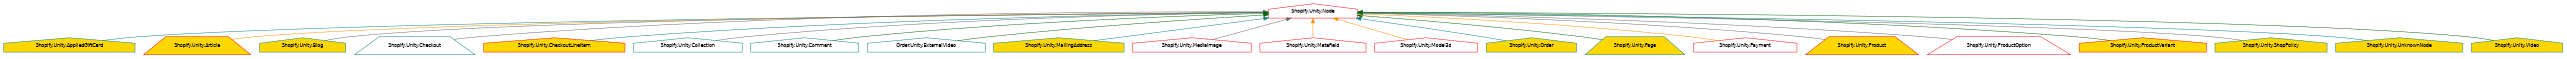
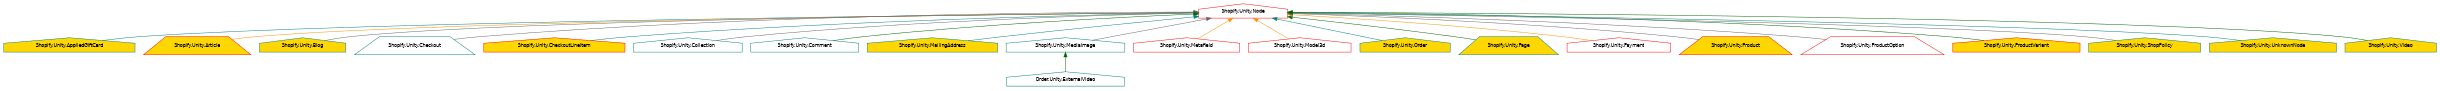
edge "Order.Unity.ExternalVideo" -> "Shopify.Unity.Node": now "Order.Unity.ExternalVideo" -> "Shopify.Unity.MediaImage"
node "Shopify.Unity.MediaImage": color red -> teal
